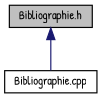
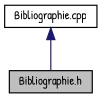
edge "Bibliographie.cpp" -> "Bibliographie.h": reversed
